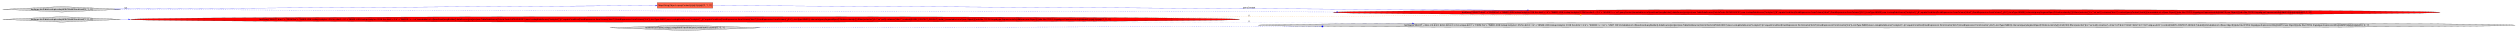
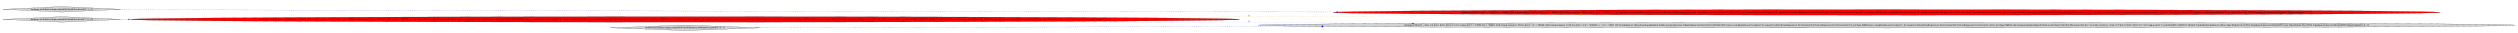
node "Map<String,Object> queryContext@@@2@@@['0', '1', '0']": removed
